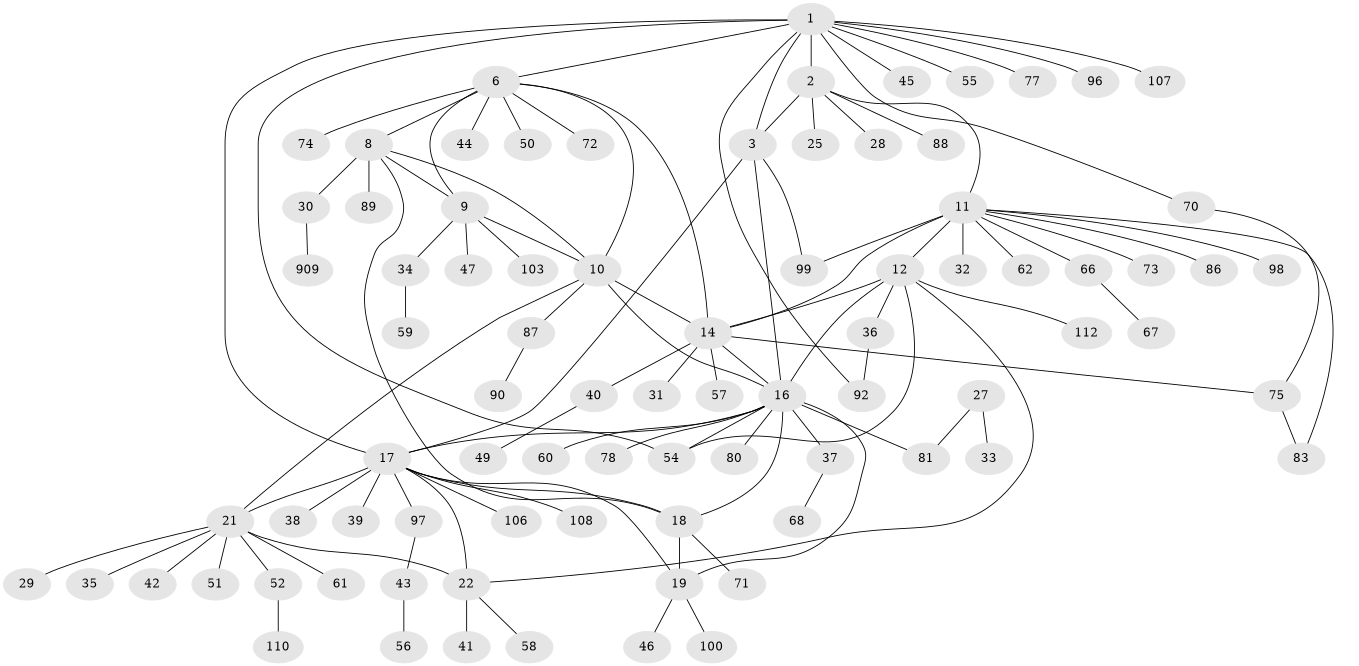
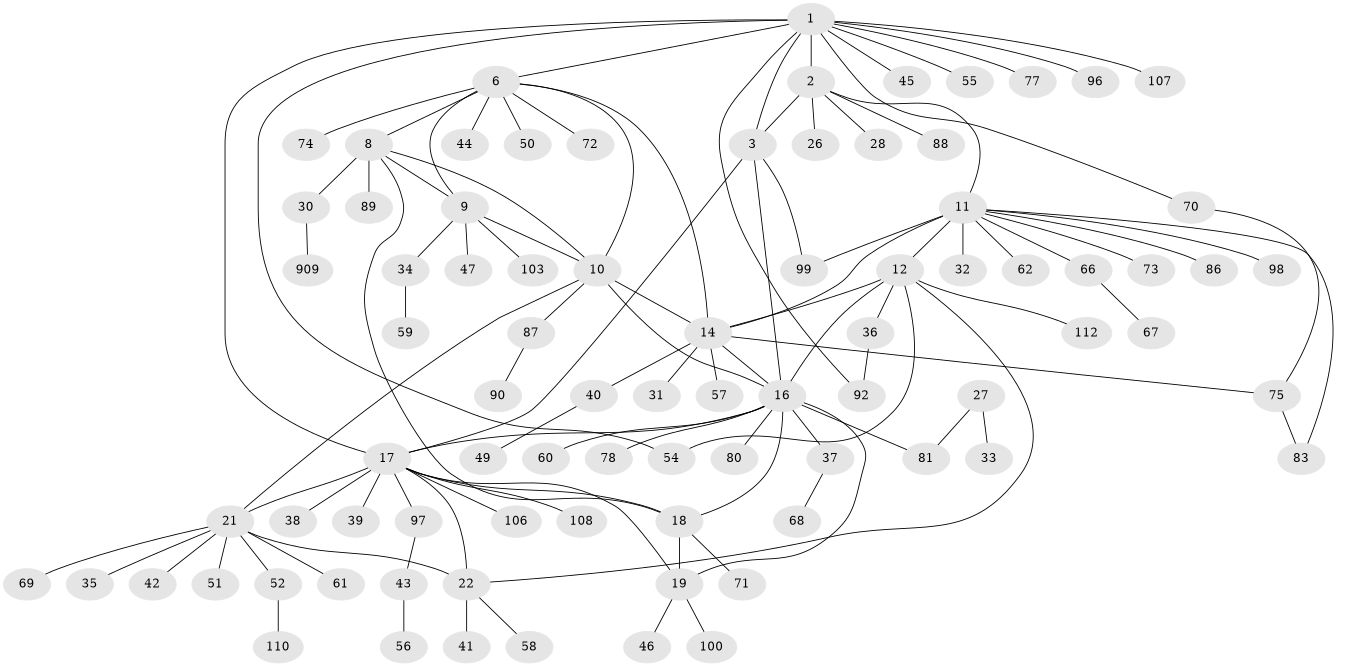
node "25": label "25" -> "26"
edge "16" -- "54": removed
node "29": label "29" -> "69"
